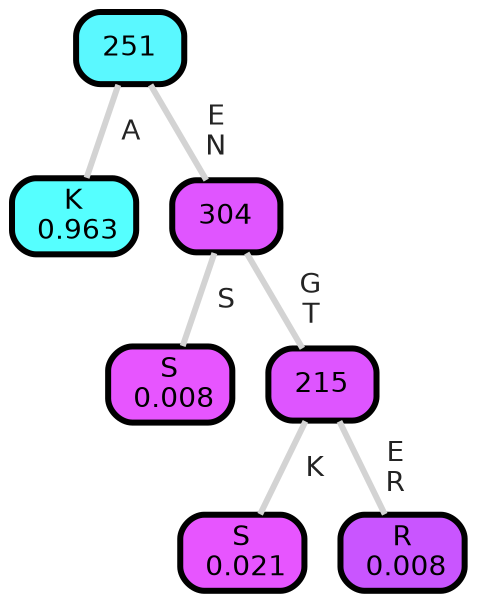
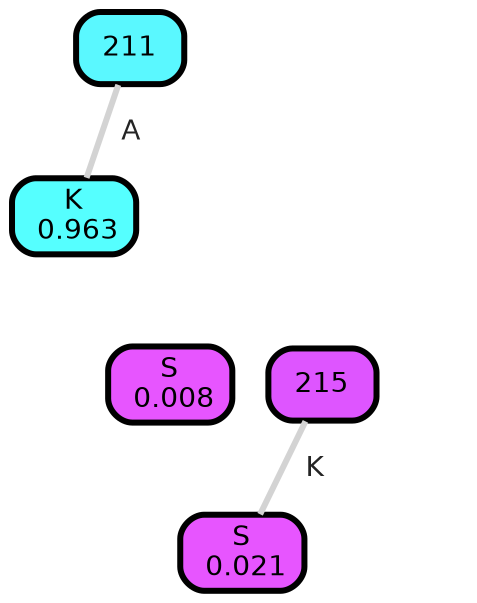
node "251": label "251" -> "211"
node "304": removed
node "R 0.008": removed
